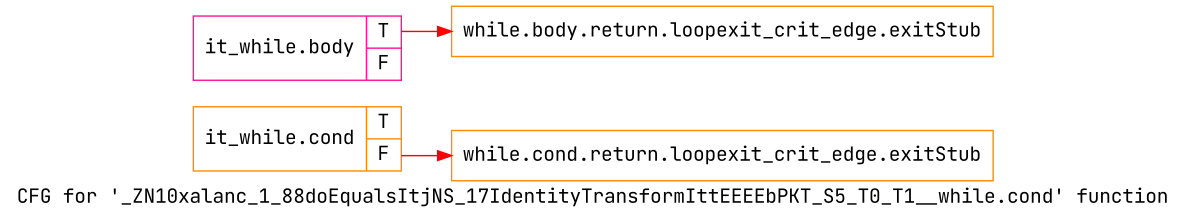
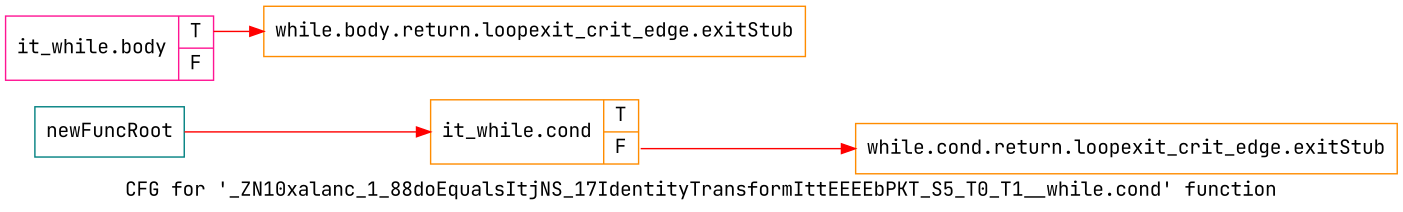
node "newFuncRoot": added
